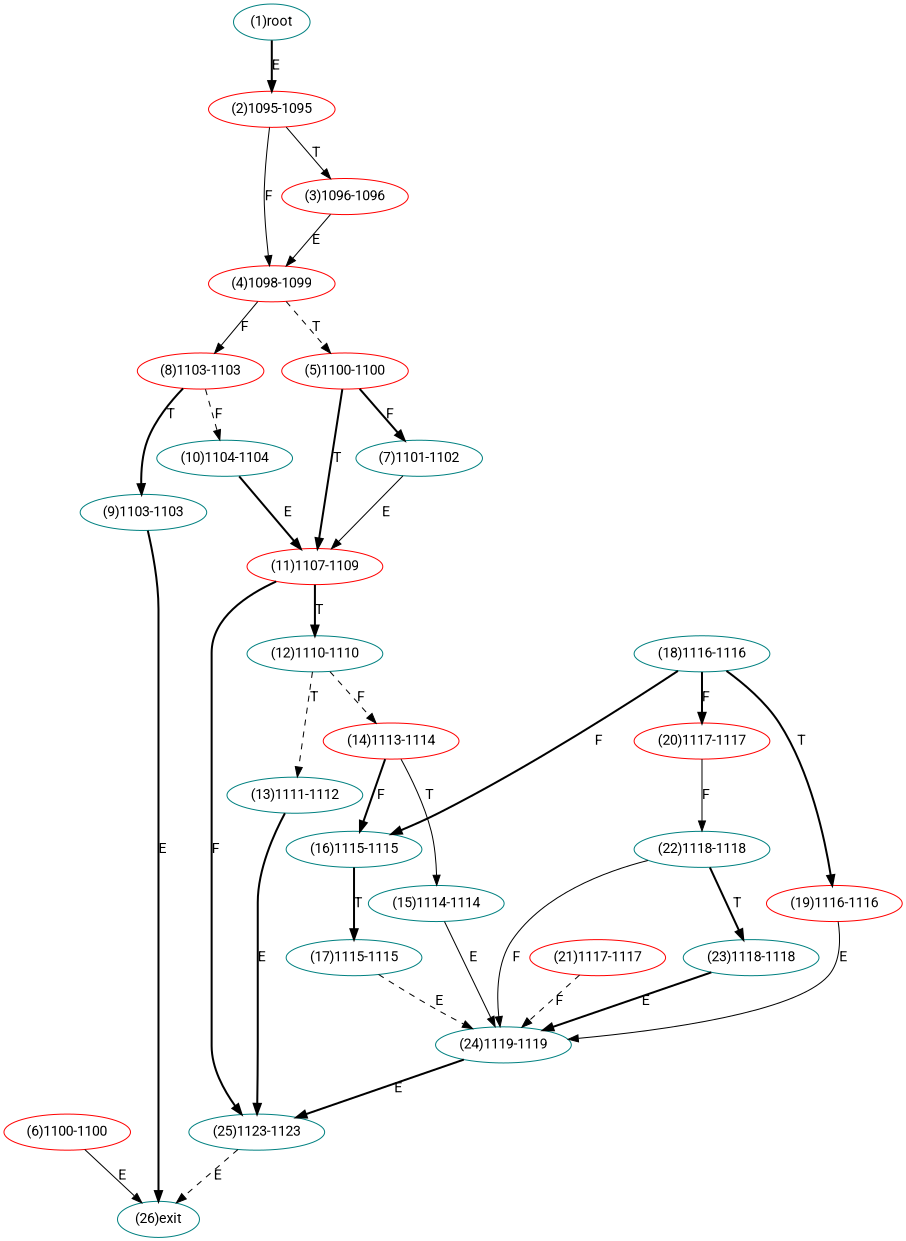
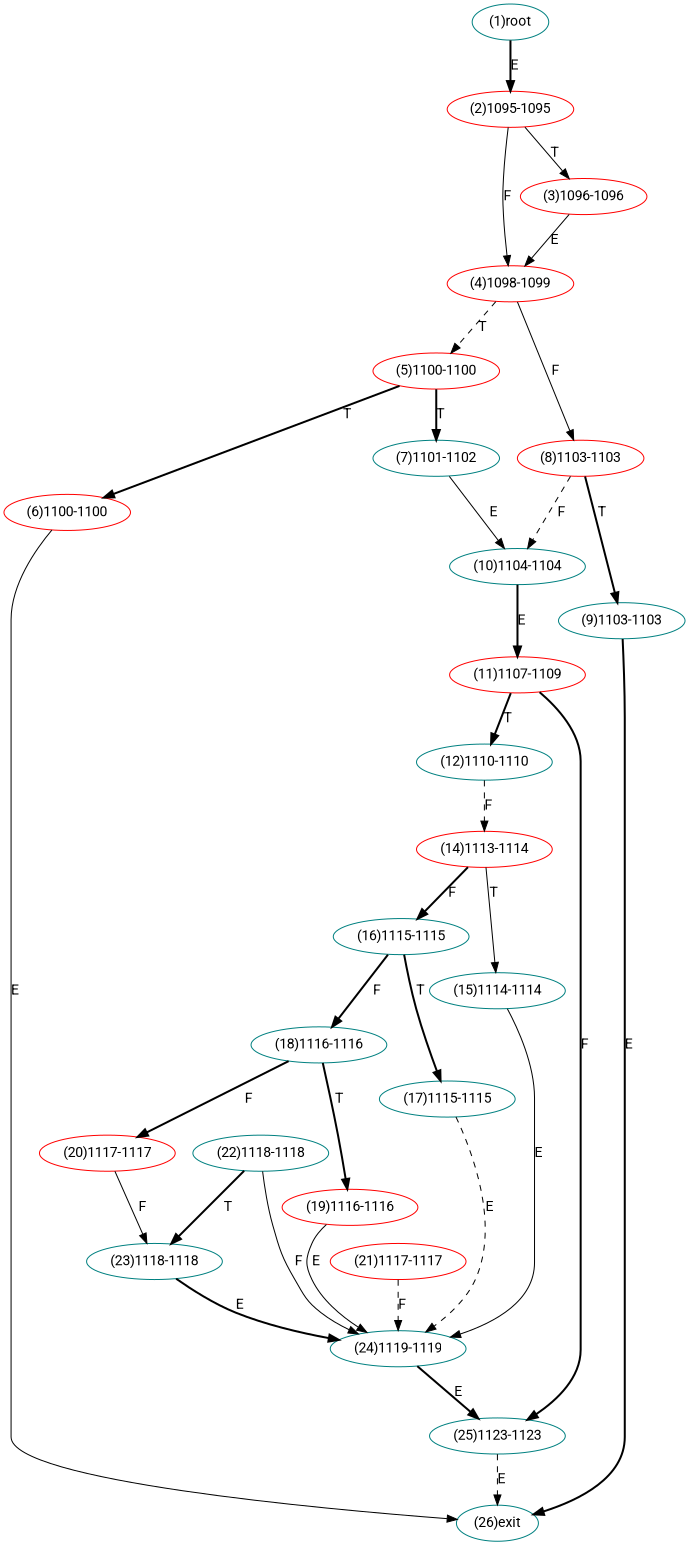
edge "(5)1100-1100" -> "(7)1101-1102": label "F" -> "T"
edge "(5)1100-1100" -> "(11)1107-1109": now "(5)1100-1100" -> "(6)1100-1100"
edge "(7)1101-1102" -> "(11)1107-1109": now "(7)1101-1102" -> "(10)1104-1104"
edge "(18)1116-1116" -> "(16)1115-1115": reversed
edge "(20)1117-1117" -> "(22)1118-1118": now "(20)1117-1117" -> "(23)1118-1118"
node "(13)1111-1112": removed
